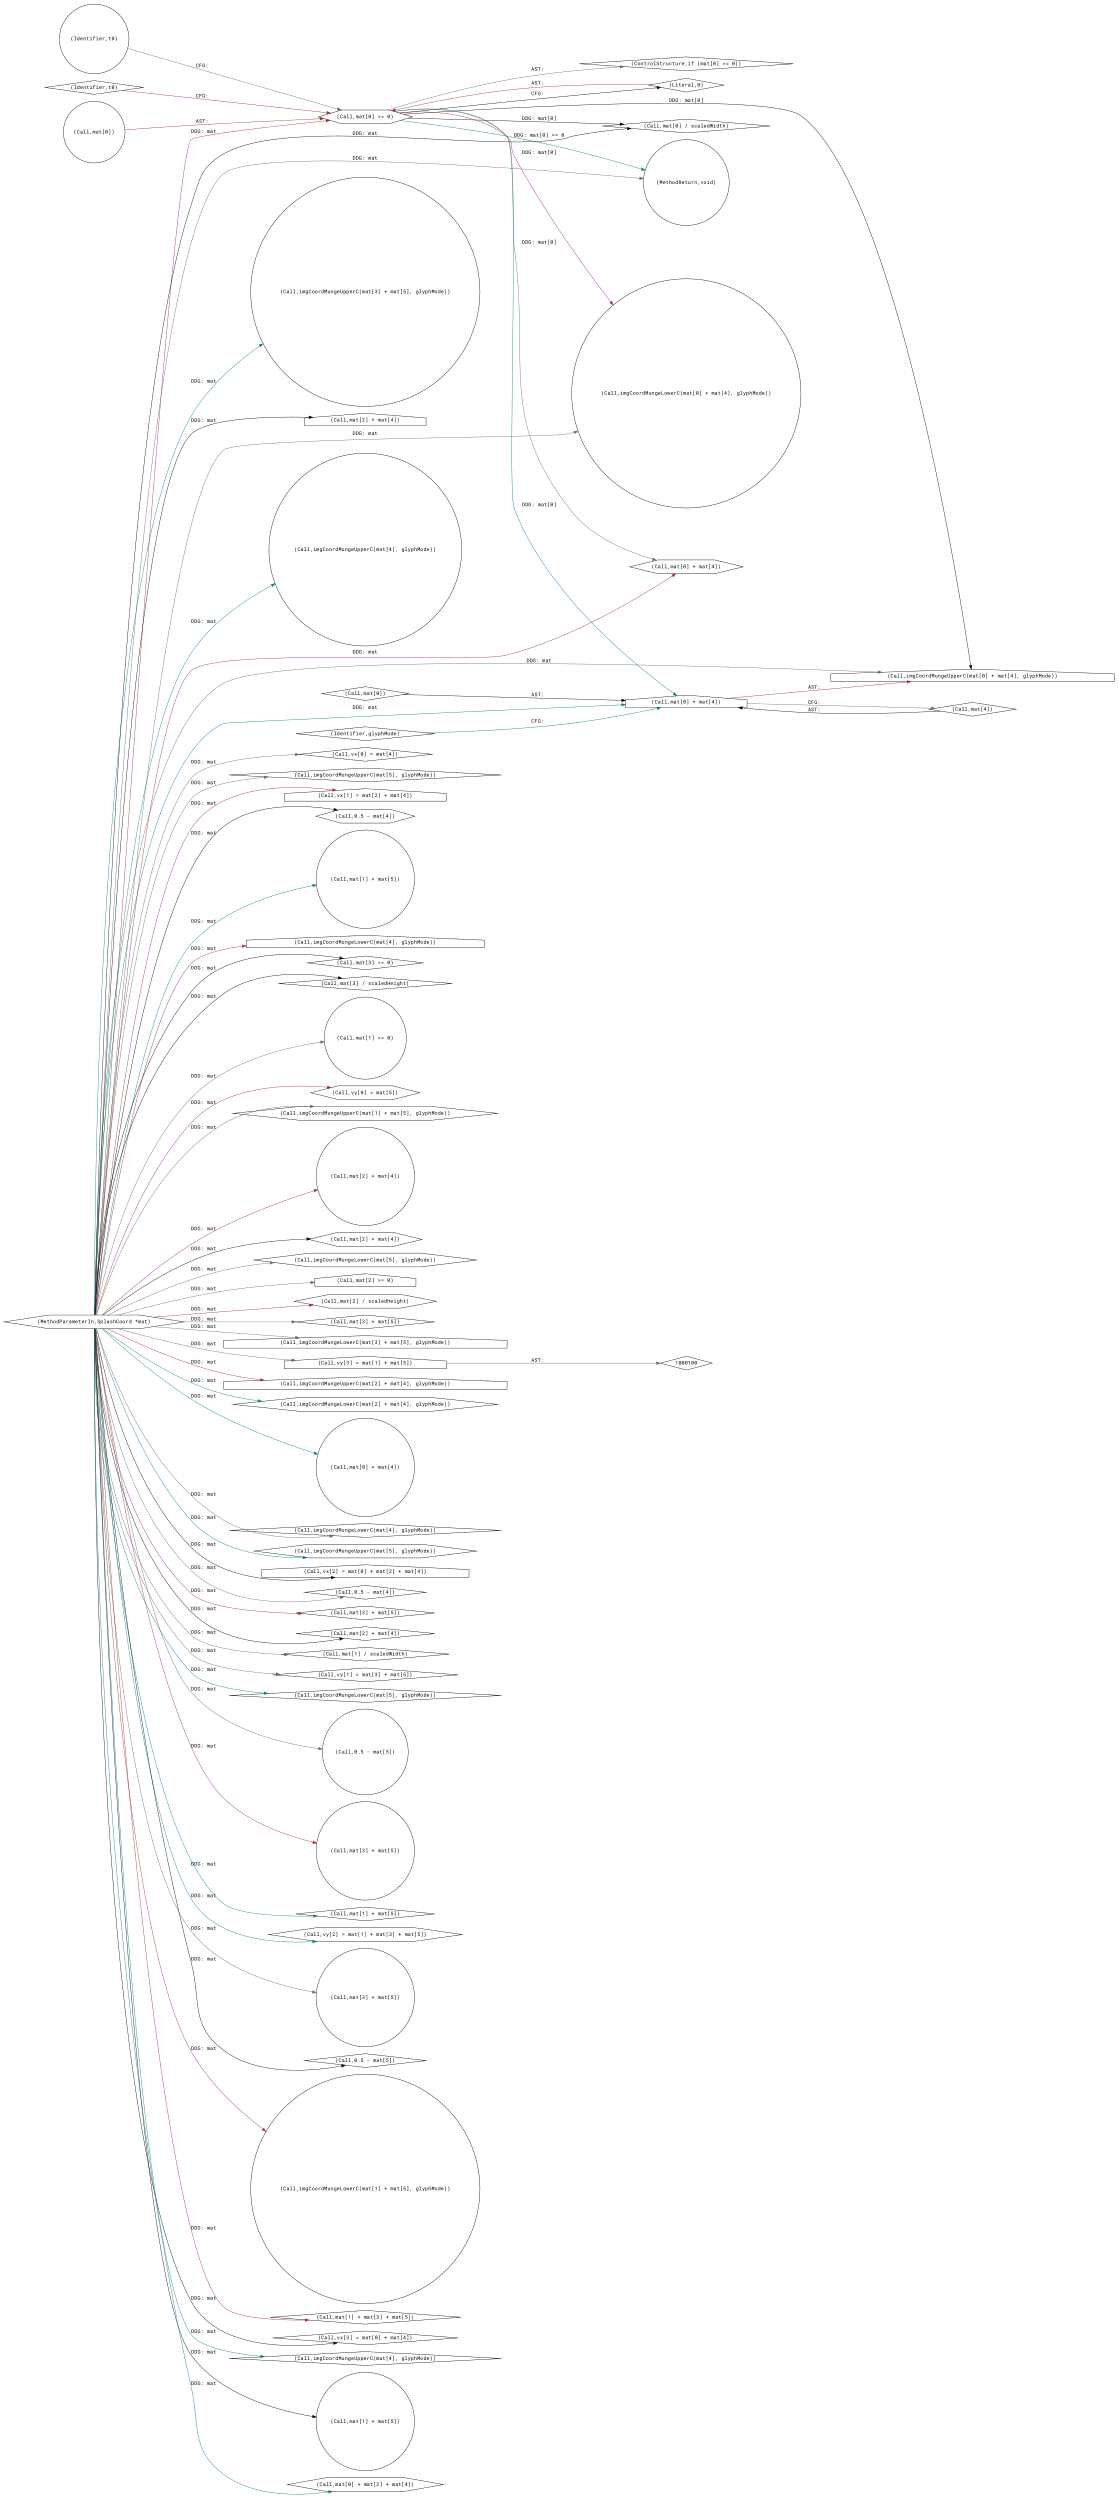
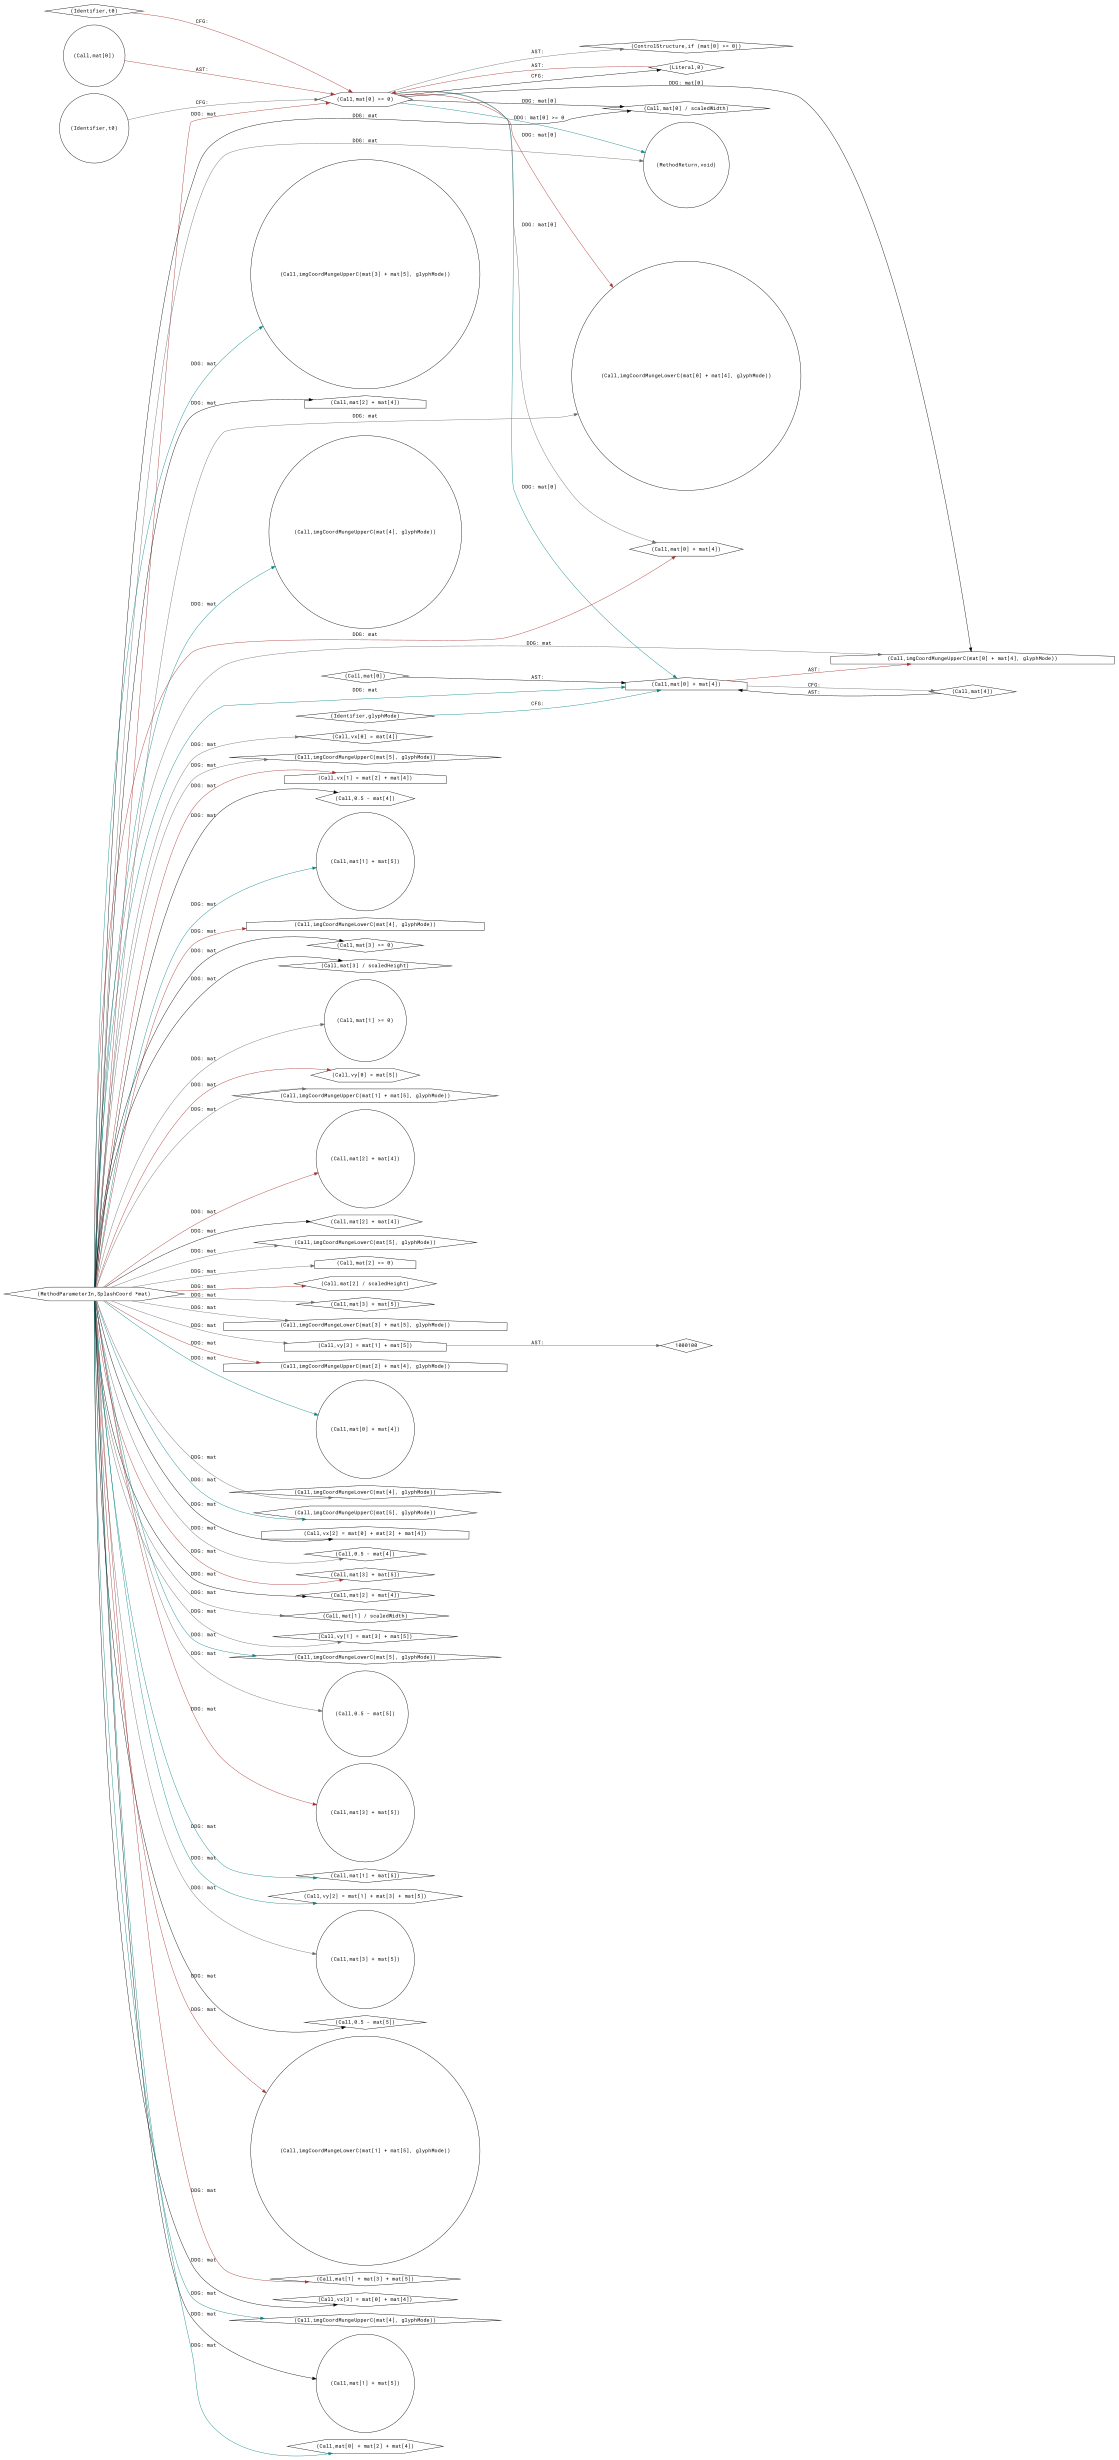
node "(Call,imgCoordMungeLowerC(mat[2] + mat[4], glyphMode))": removed
